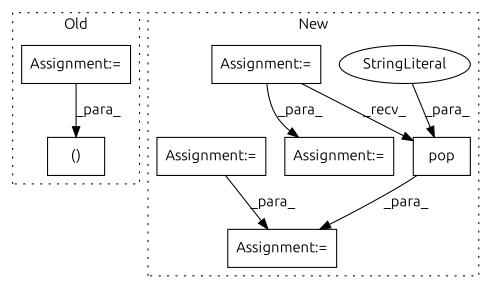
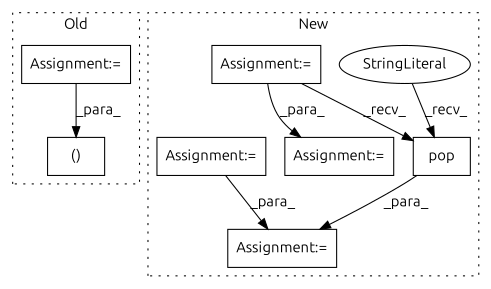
edge "StringLiteral" -> "pop": label "_para_" -> "_recv_"
